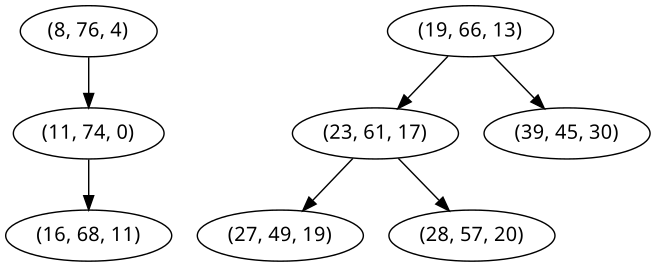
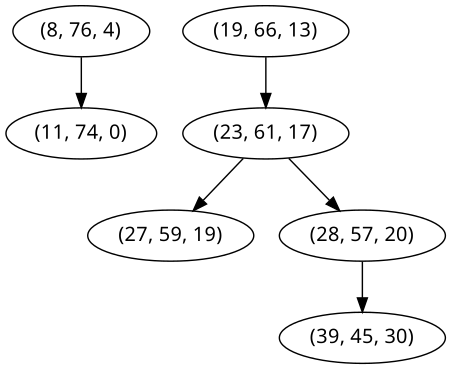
edge "(19, 66, 13)" -> "(39, 45, 30)": now "(28, 57, 20)" -> "(39, 45, 30)"
node "(16, 68, 11)": removed
node "(27, 49, 19)": label "(27, 49, 19)" -> "(27, 59, 19)"
